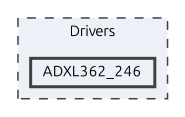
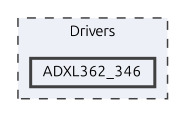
node "ADXL362_246": label "ADXL362_246" -> "ADXL362_346"
